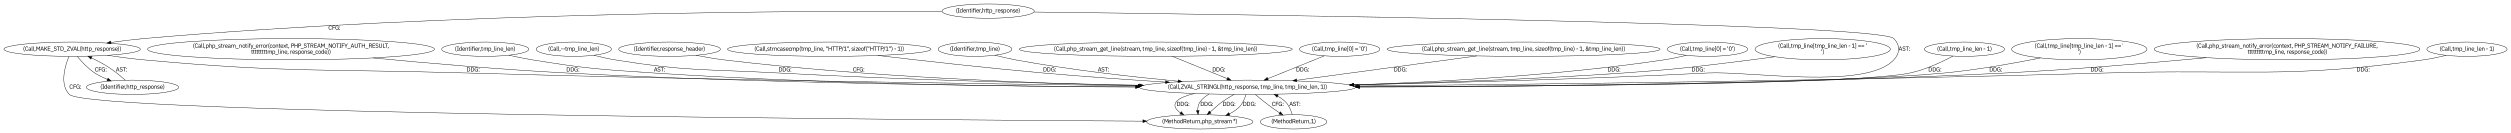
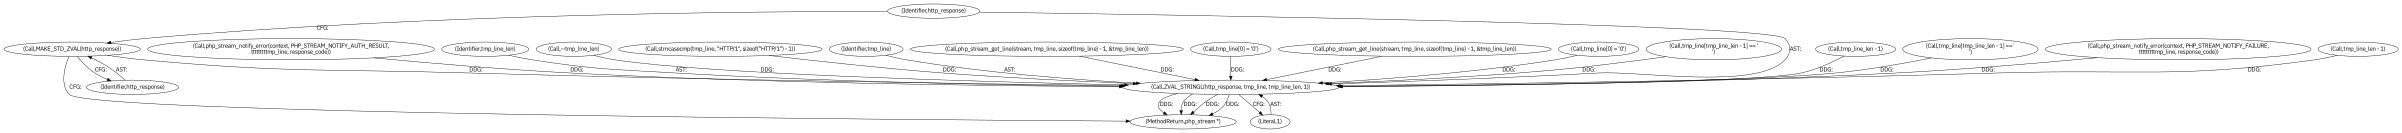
node "(Identifier,response_header)": removed
node "(MethodReturn,1)": label "(MethodReturn,1)" -> "(Literal,1)"
